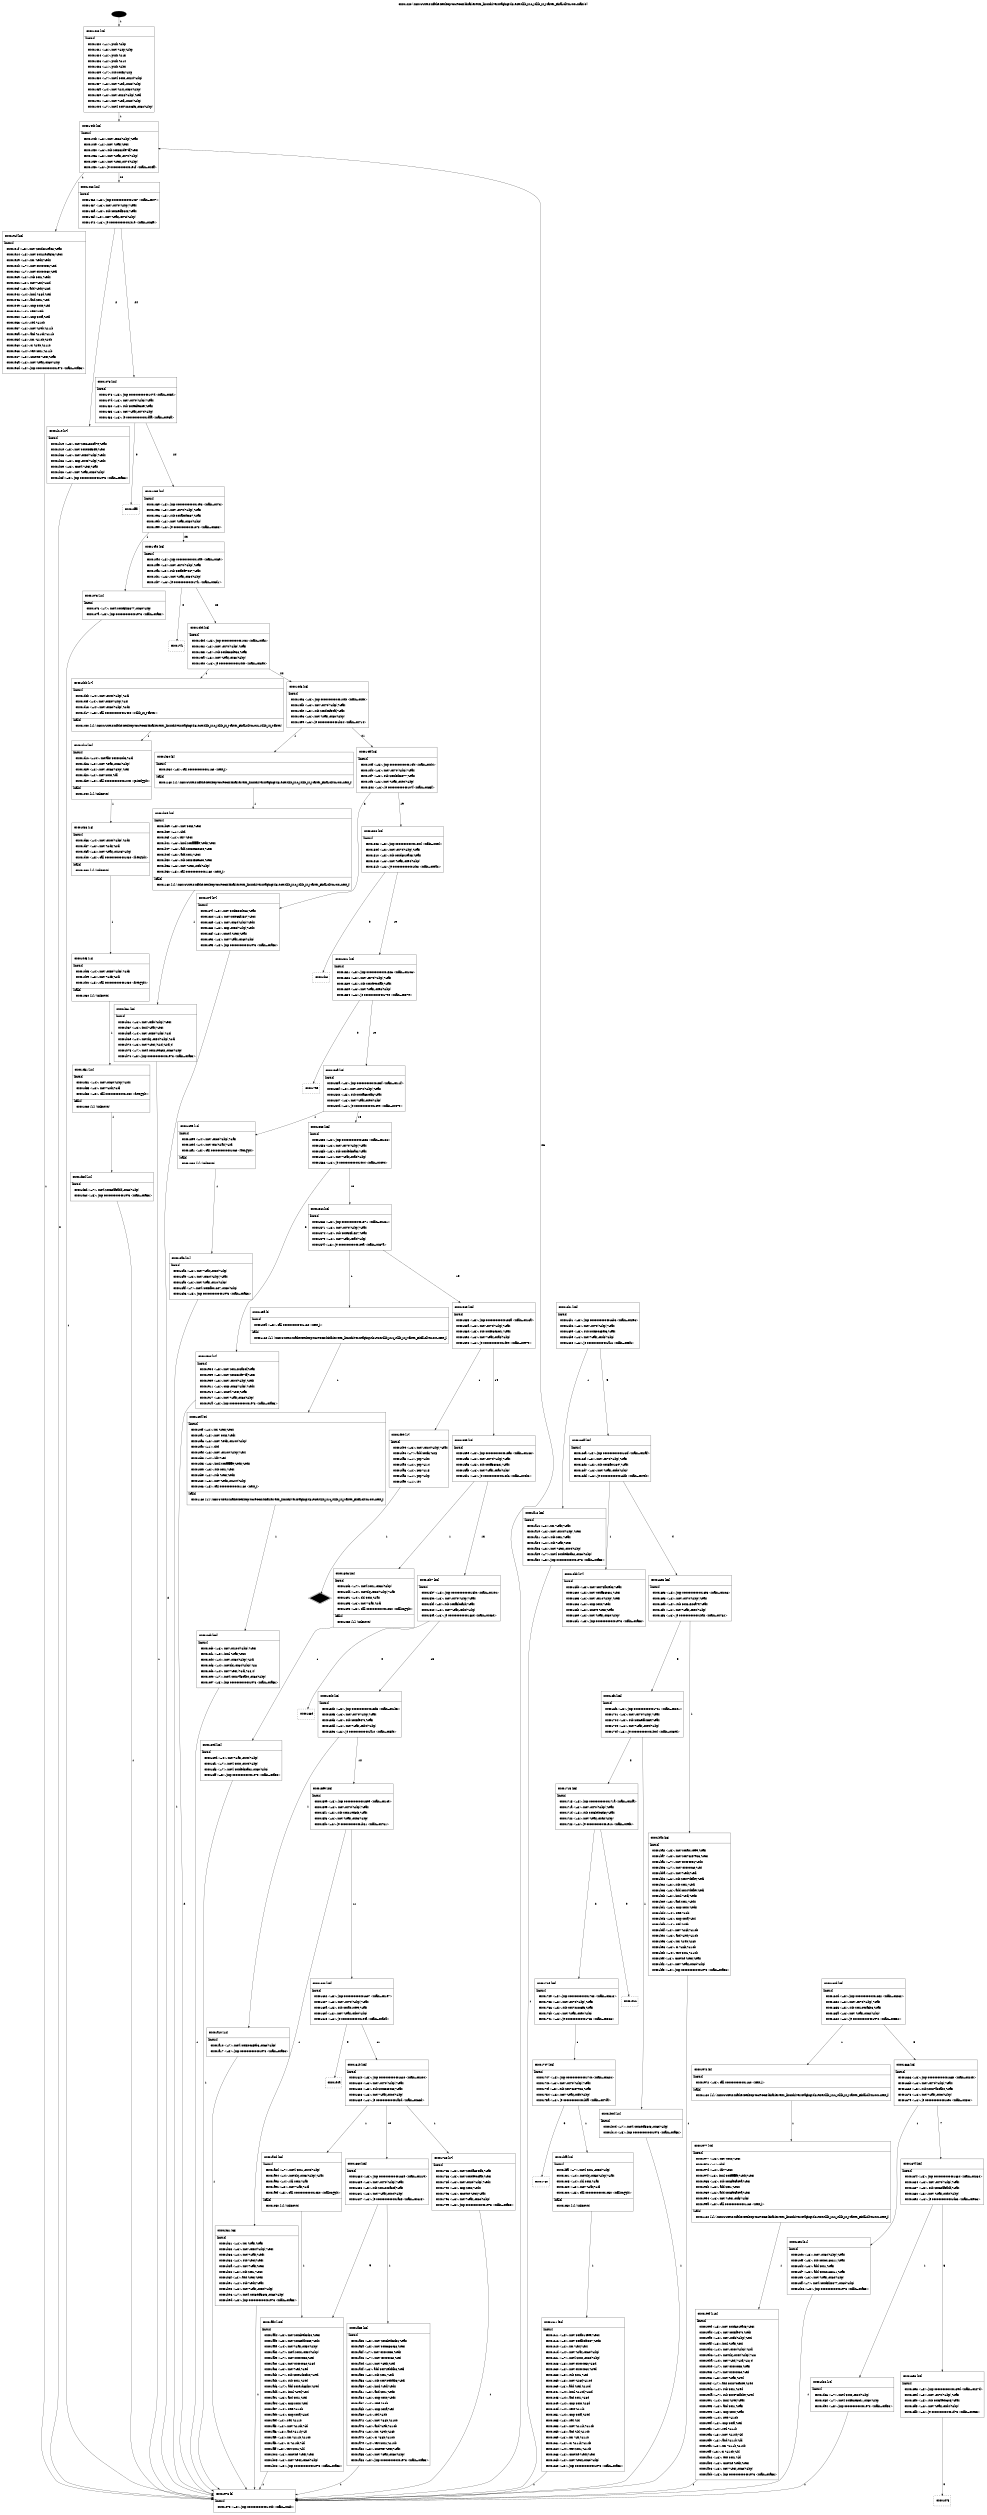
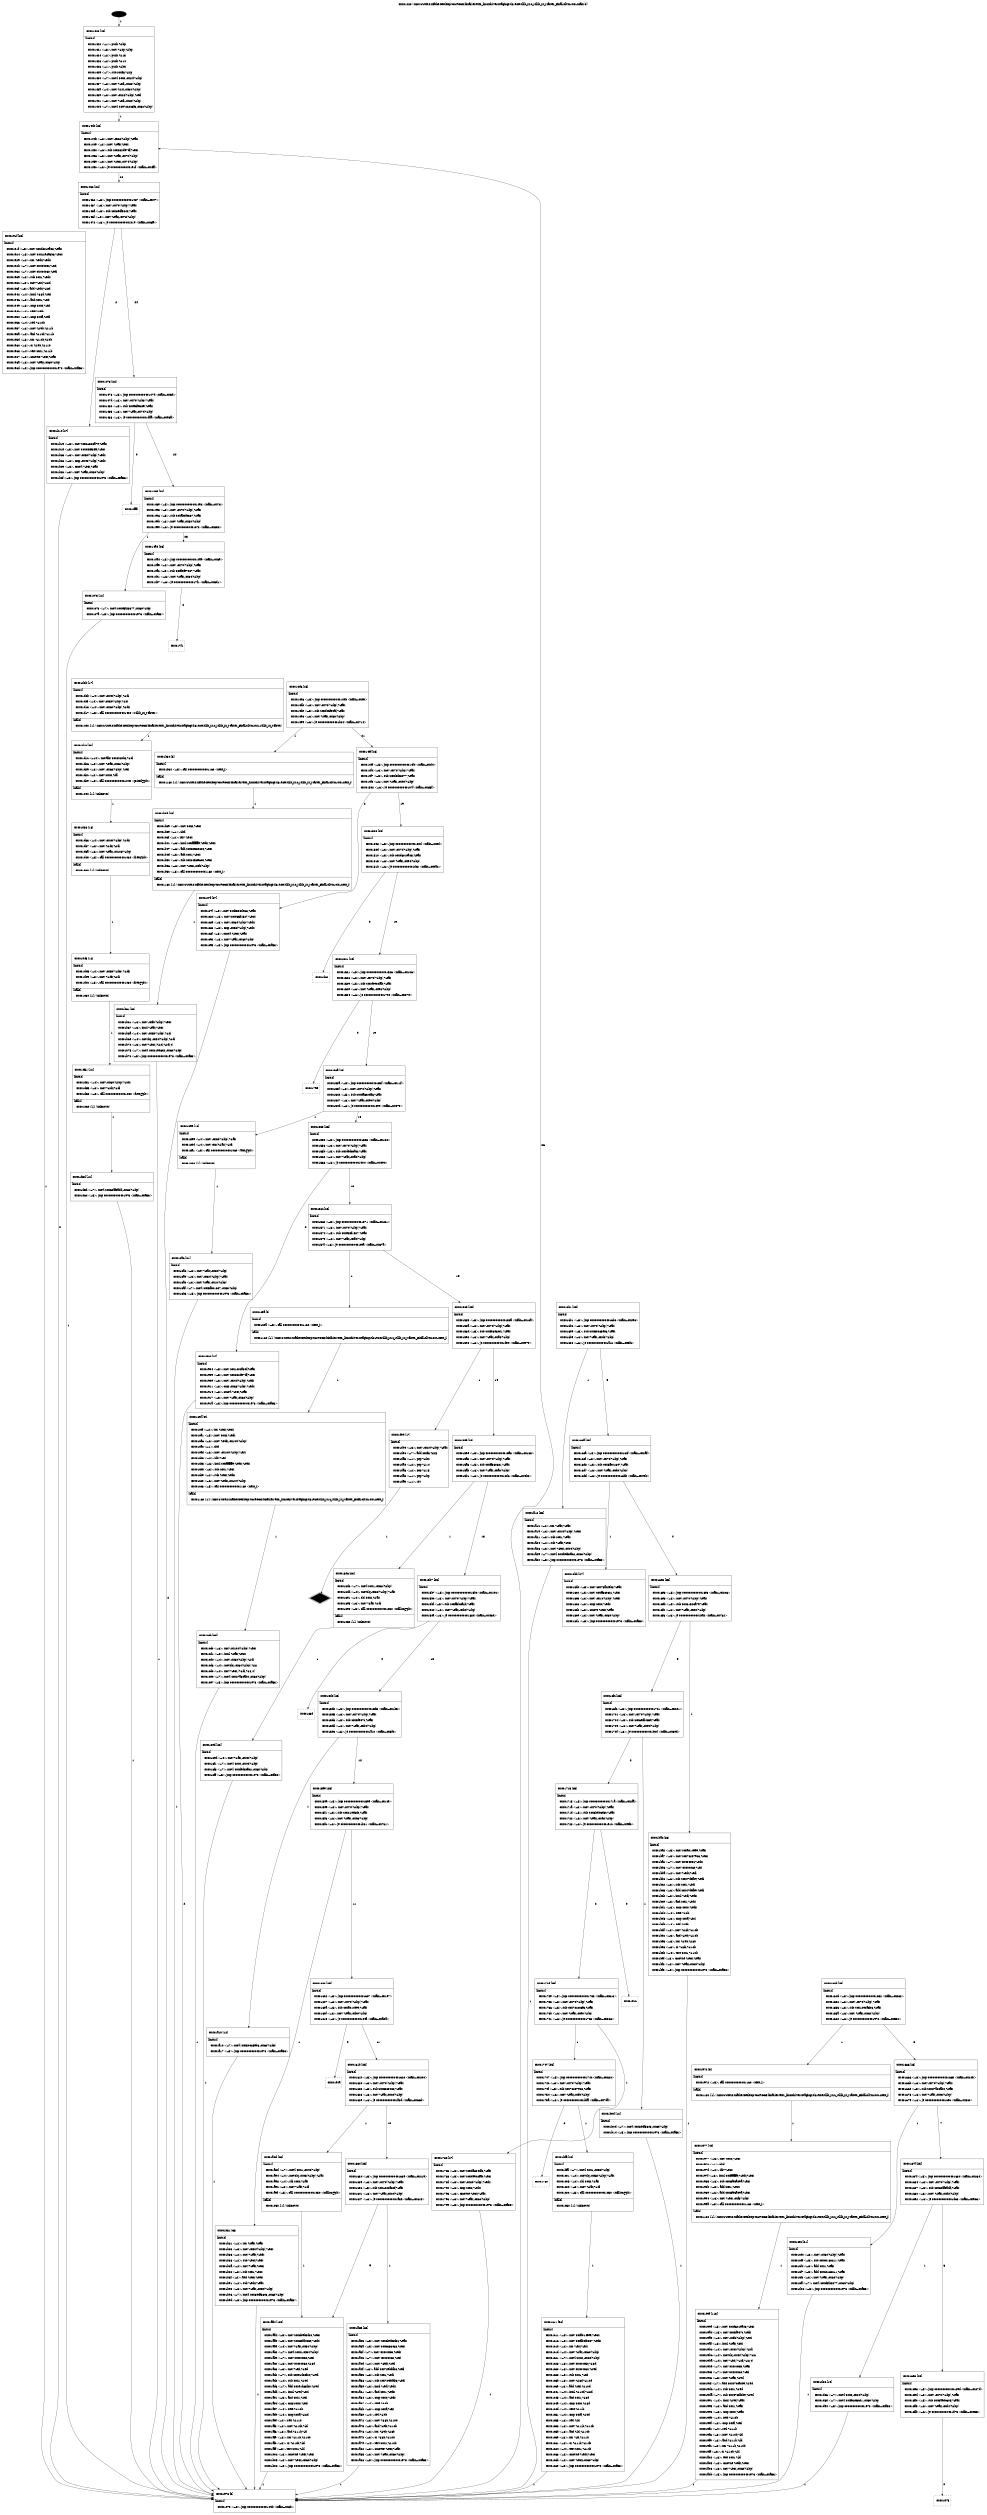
edge "0x40144b [23]" -> "0x40191f [83]": removed, label "1"
node "0x4014bd [25]": removed
edge "0x40161b [25]" -> "0x401783 [27]": now "0x40172e [25]" -> "0x401783 [27]"
